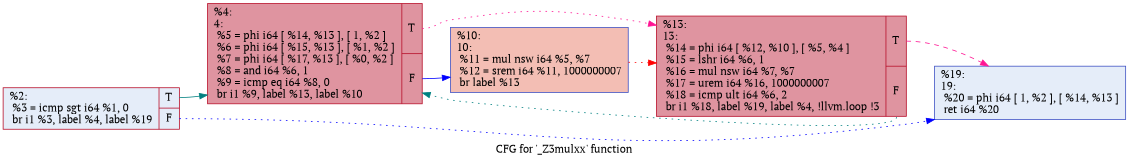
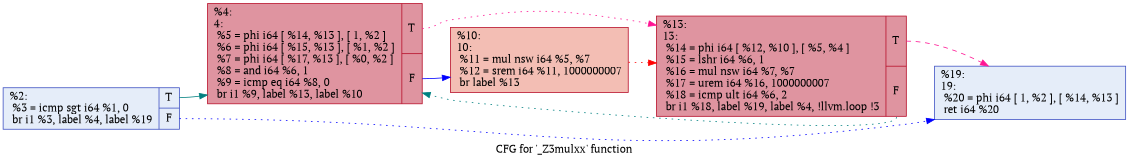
node "%10:": color #3d50c3ff -> #b70d28ff
node "%2:": color #b70d28ff -> #3d50c3ff
